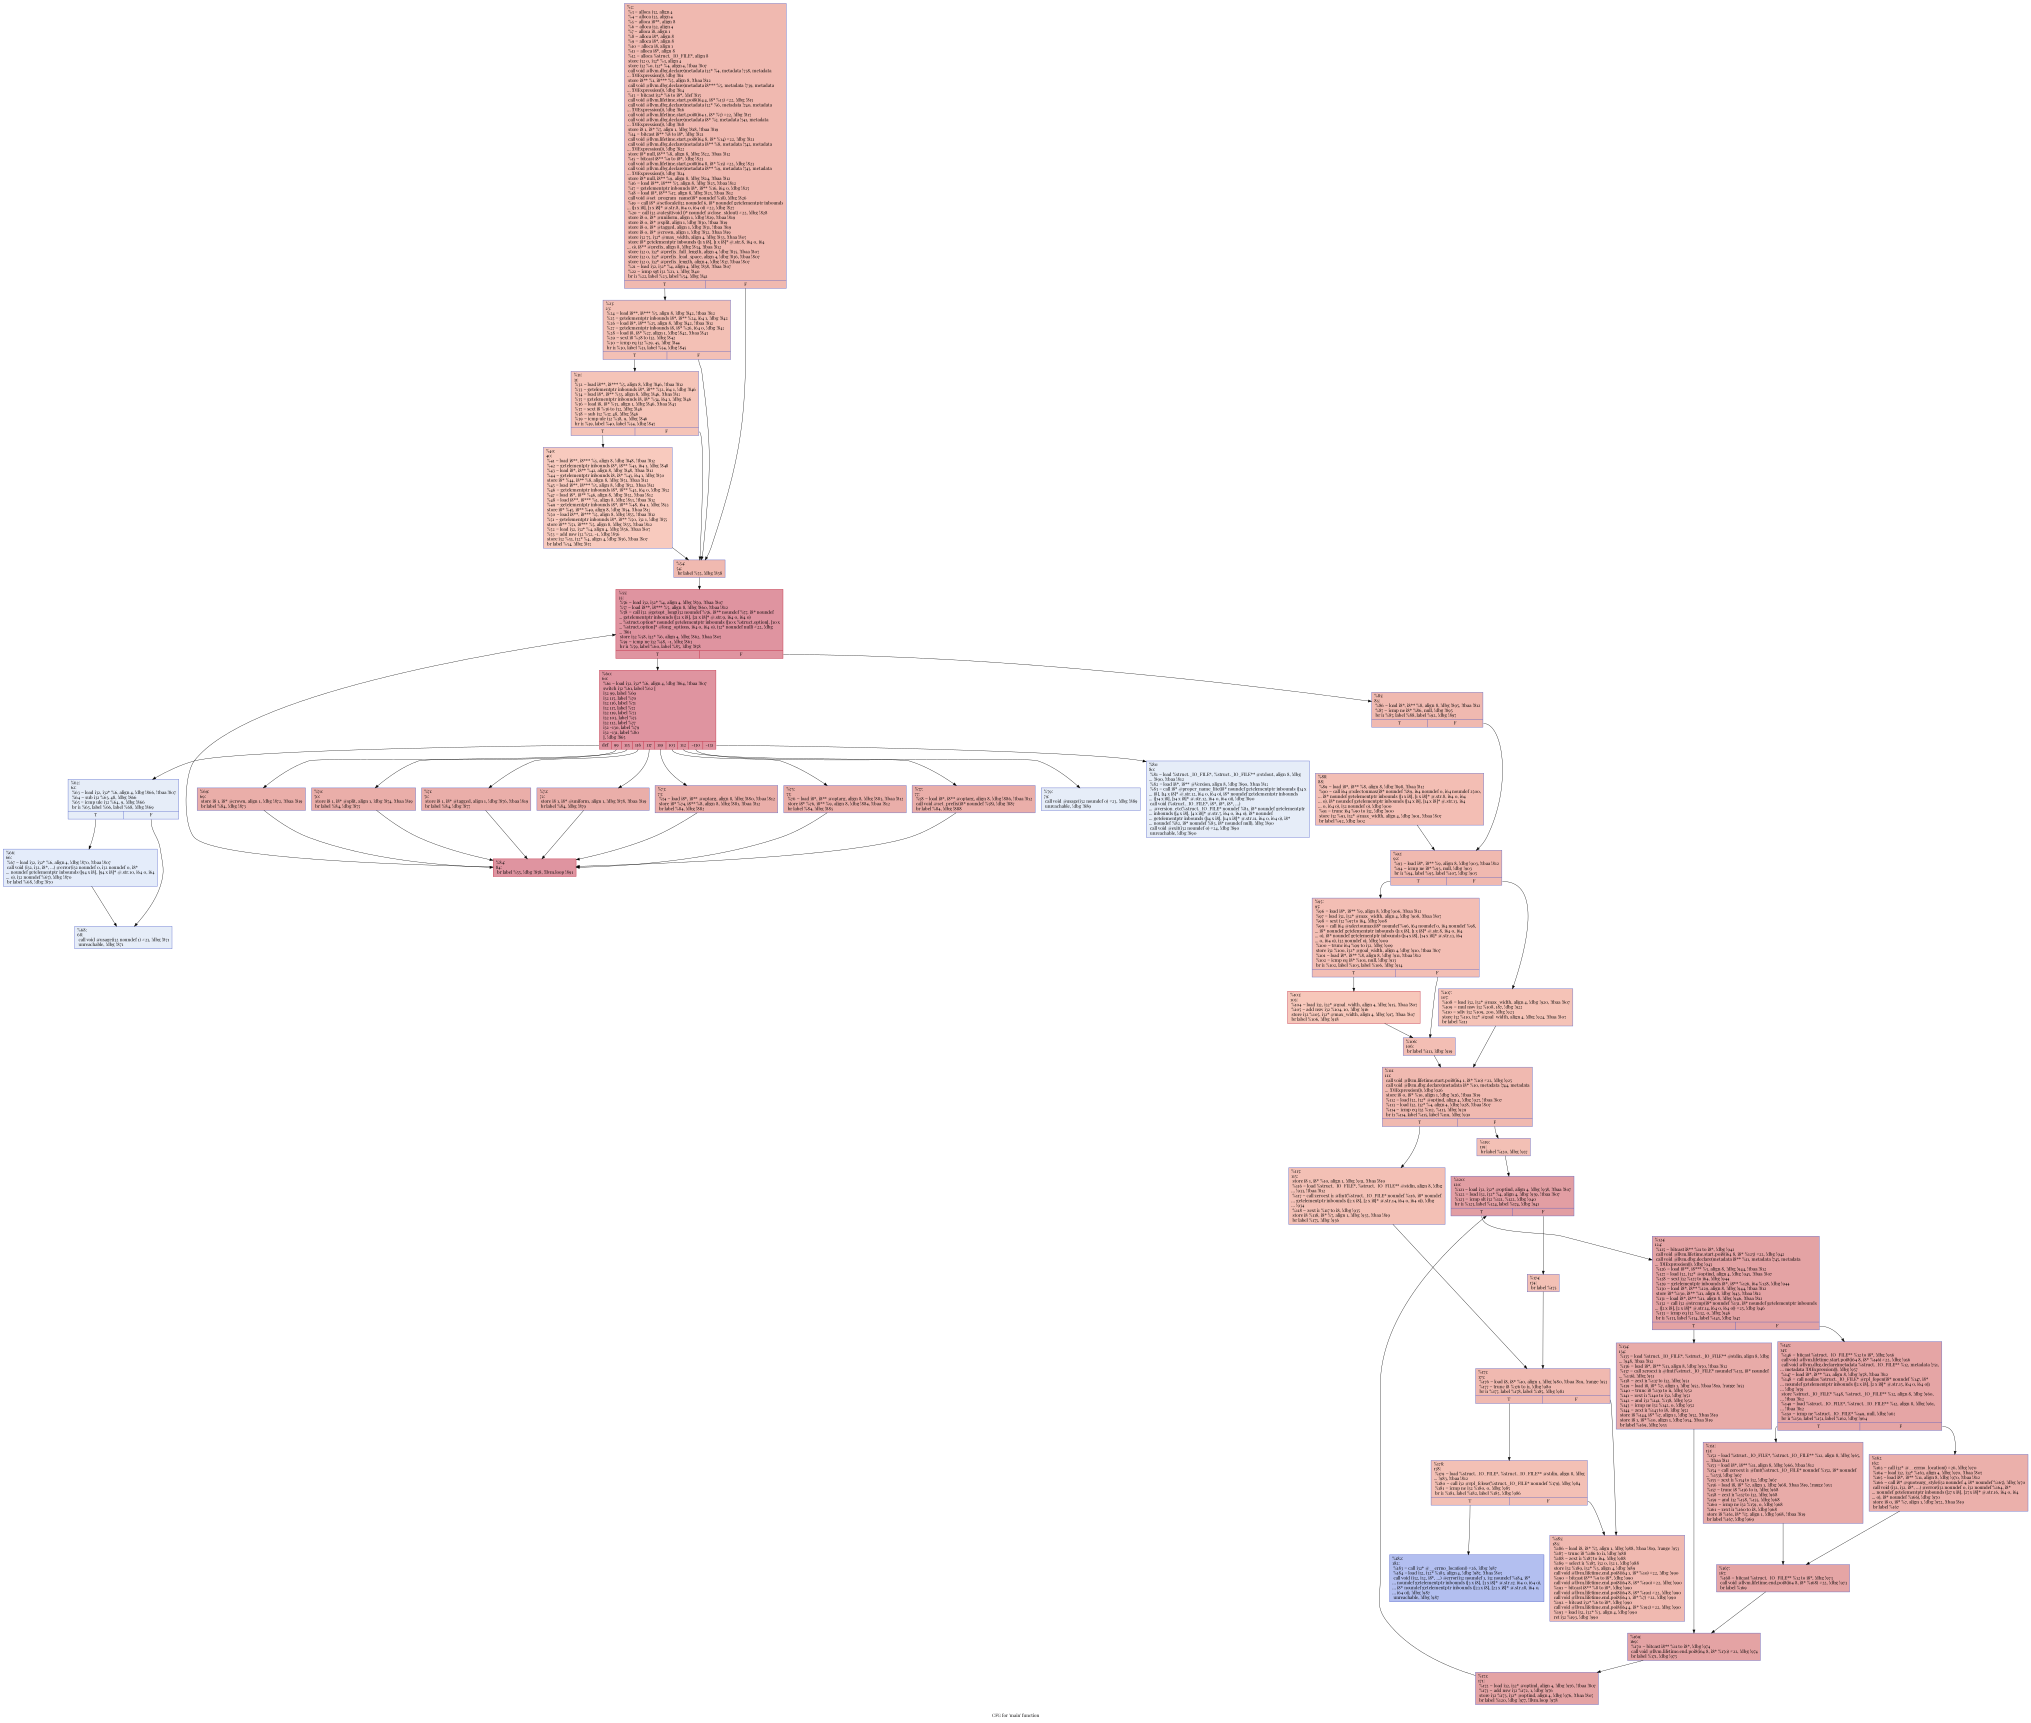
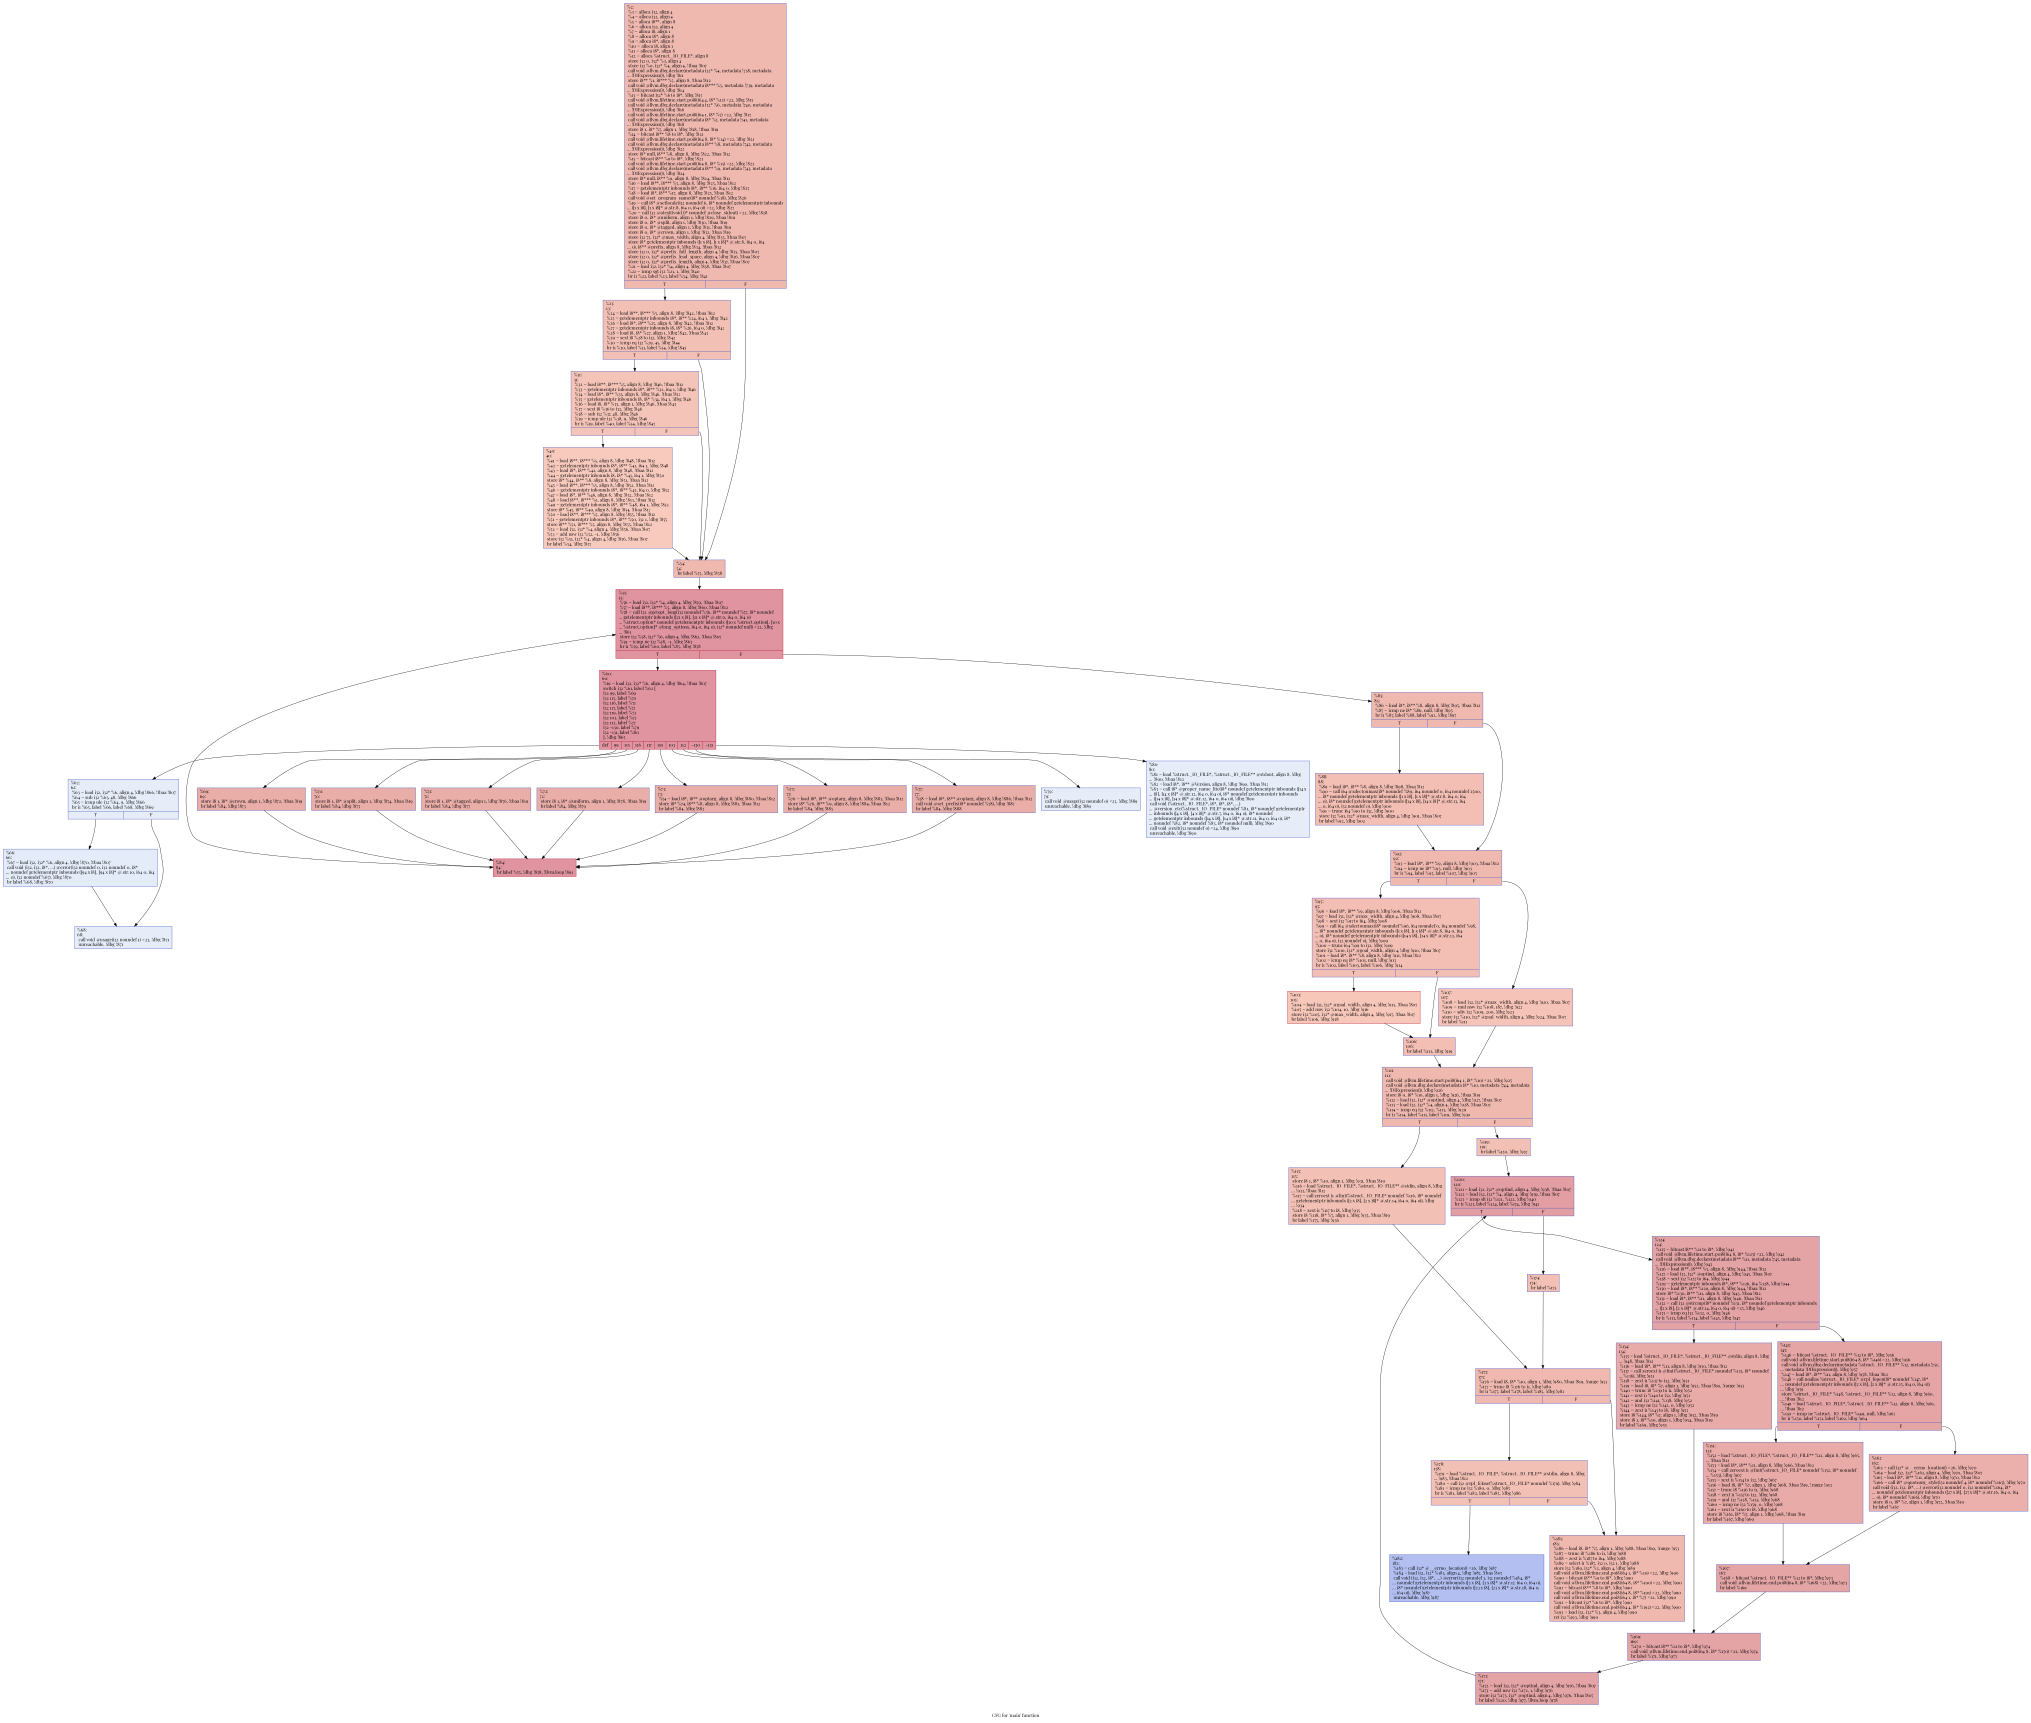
node "%2:": text "%13 = bitcast i32* %6 to i8*, !def !815" -> "%13 = bitcast i32* %6 to i8*, !dbg !815"
edge "%85:" -> "%88:": added
